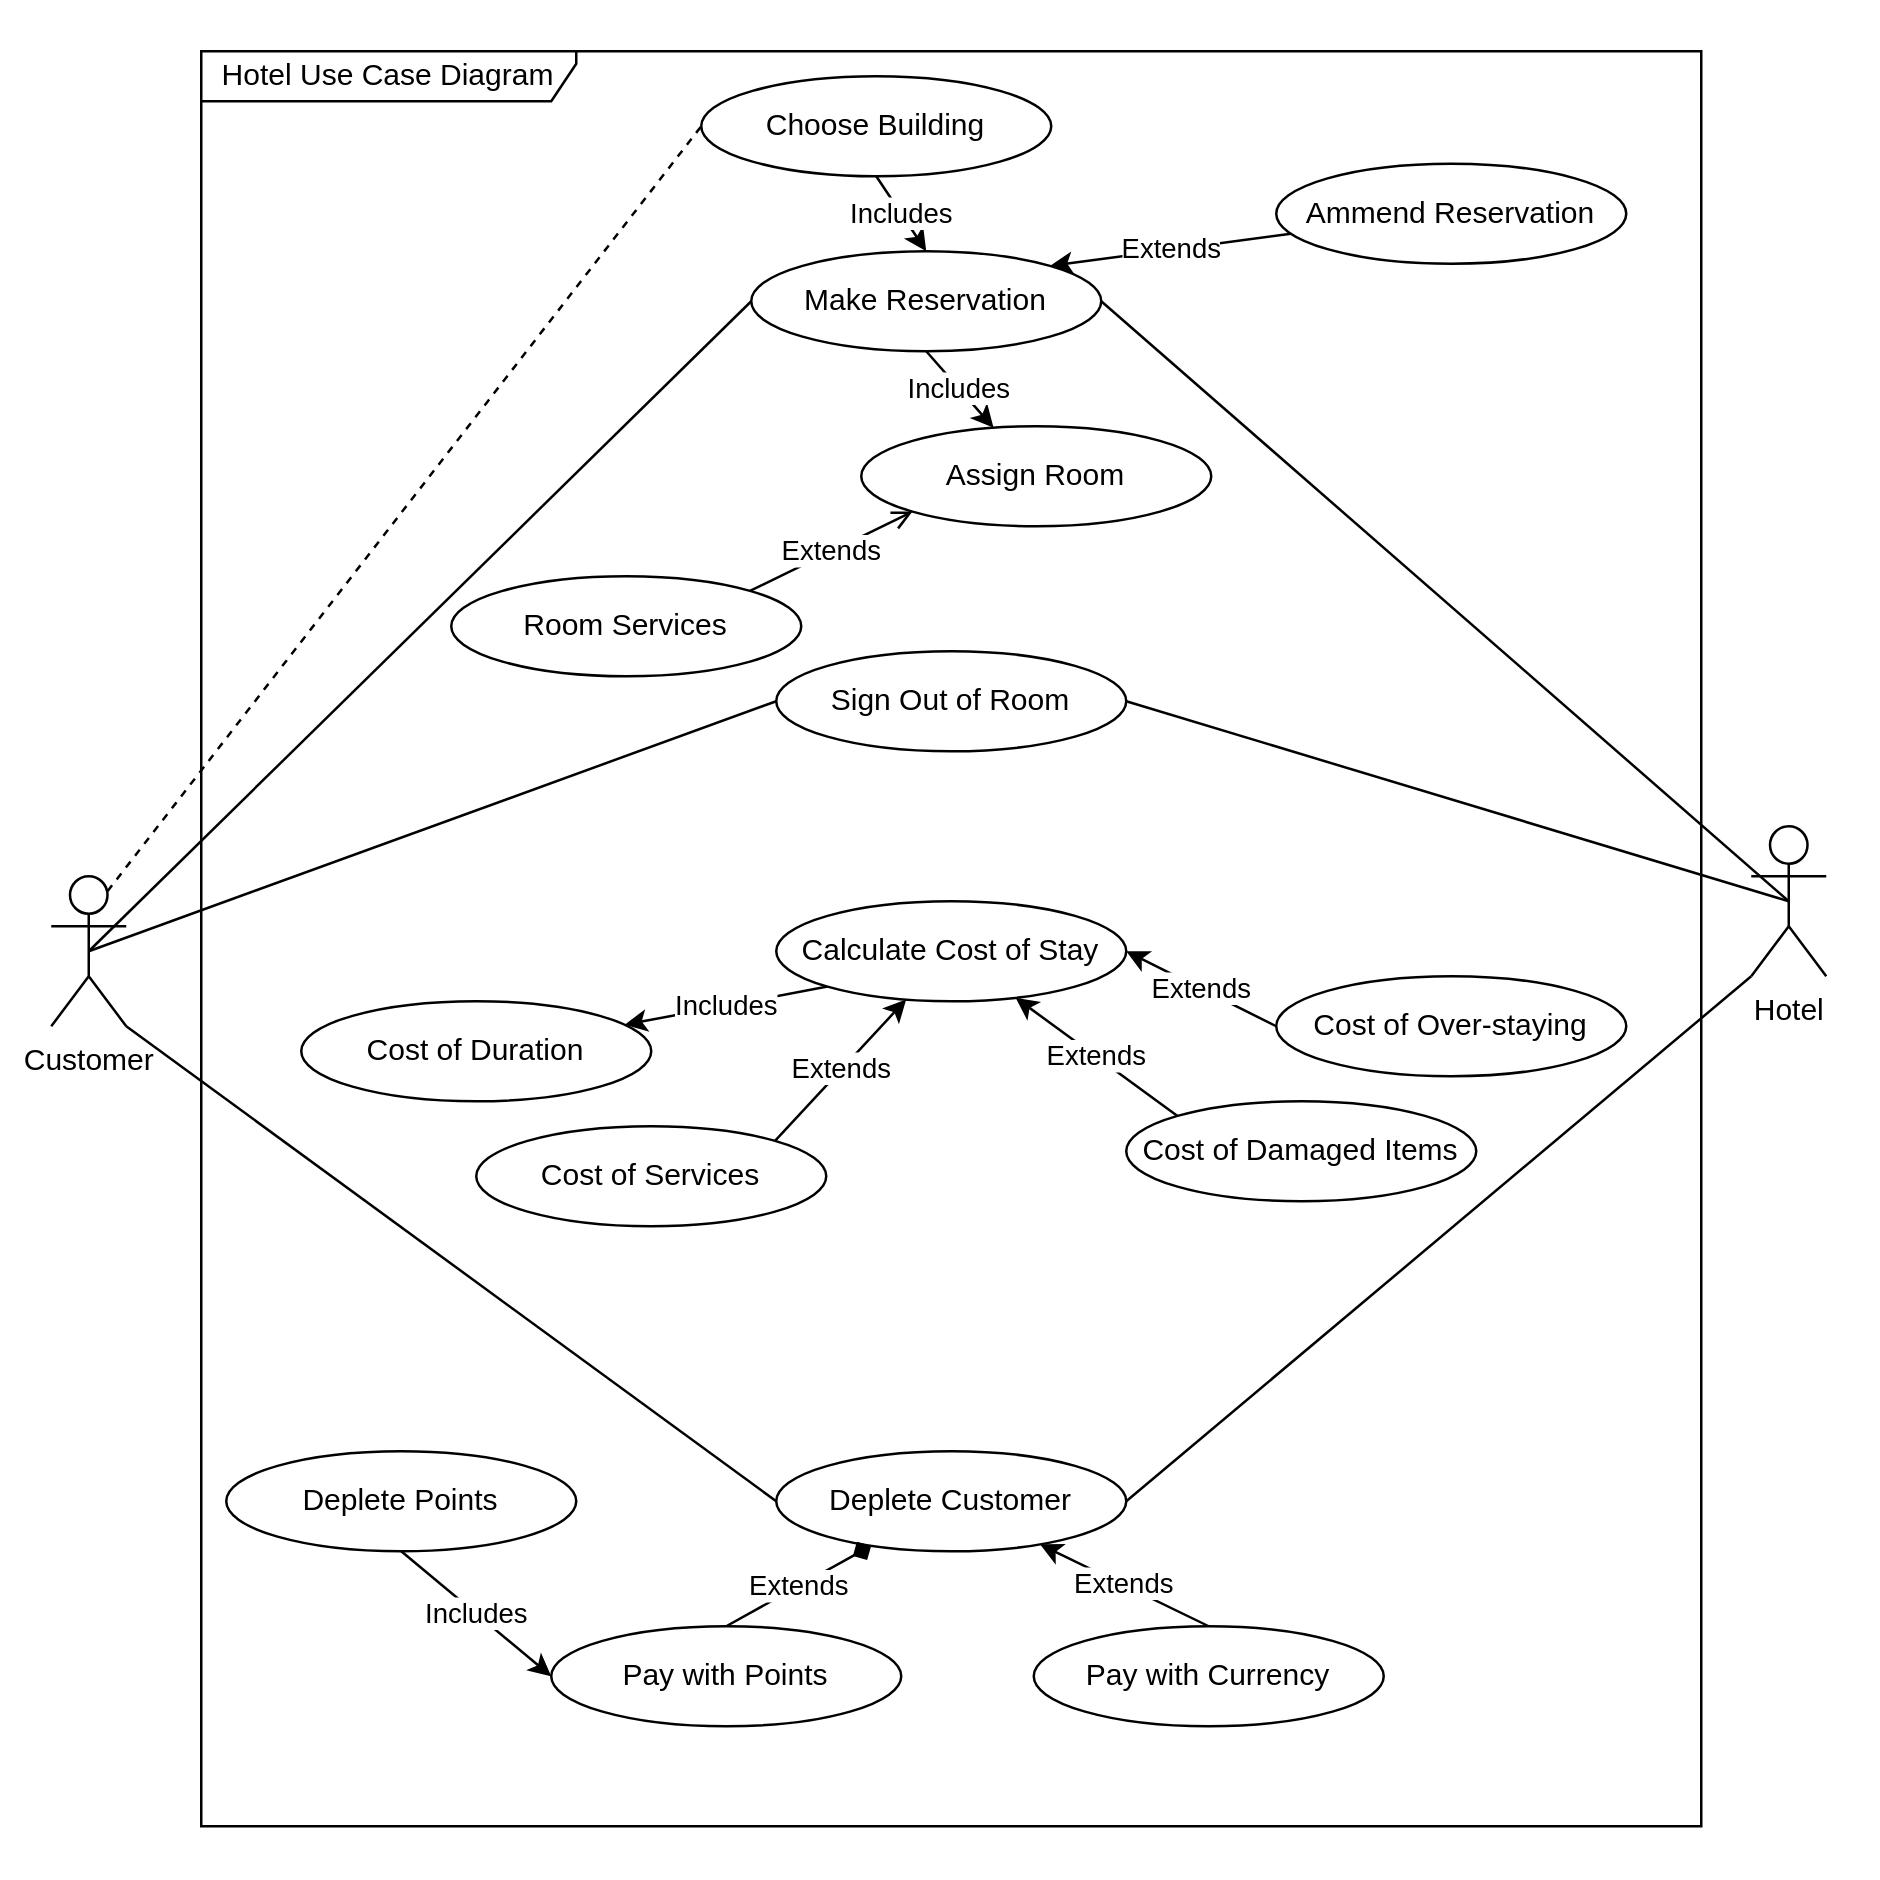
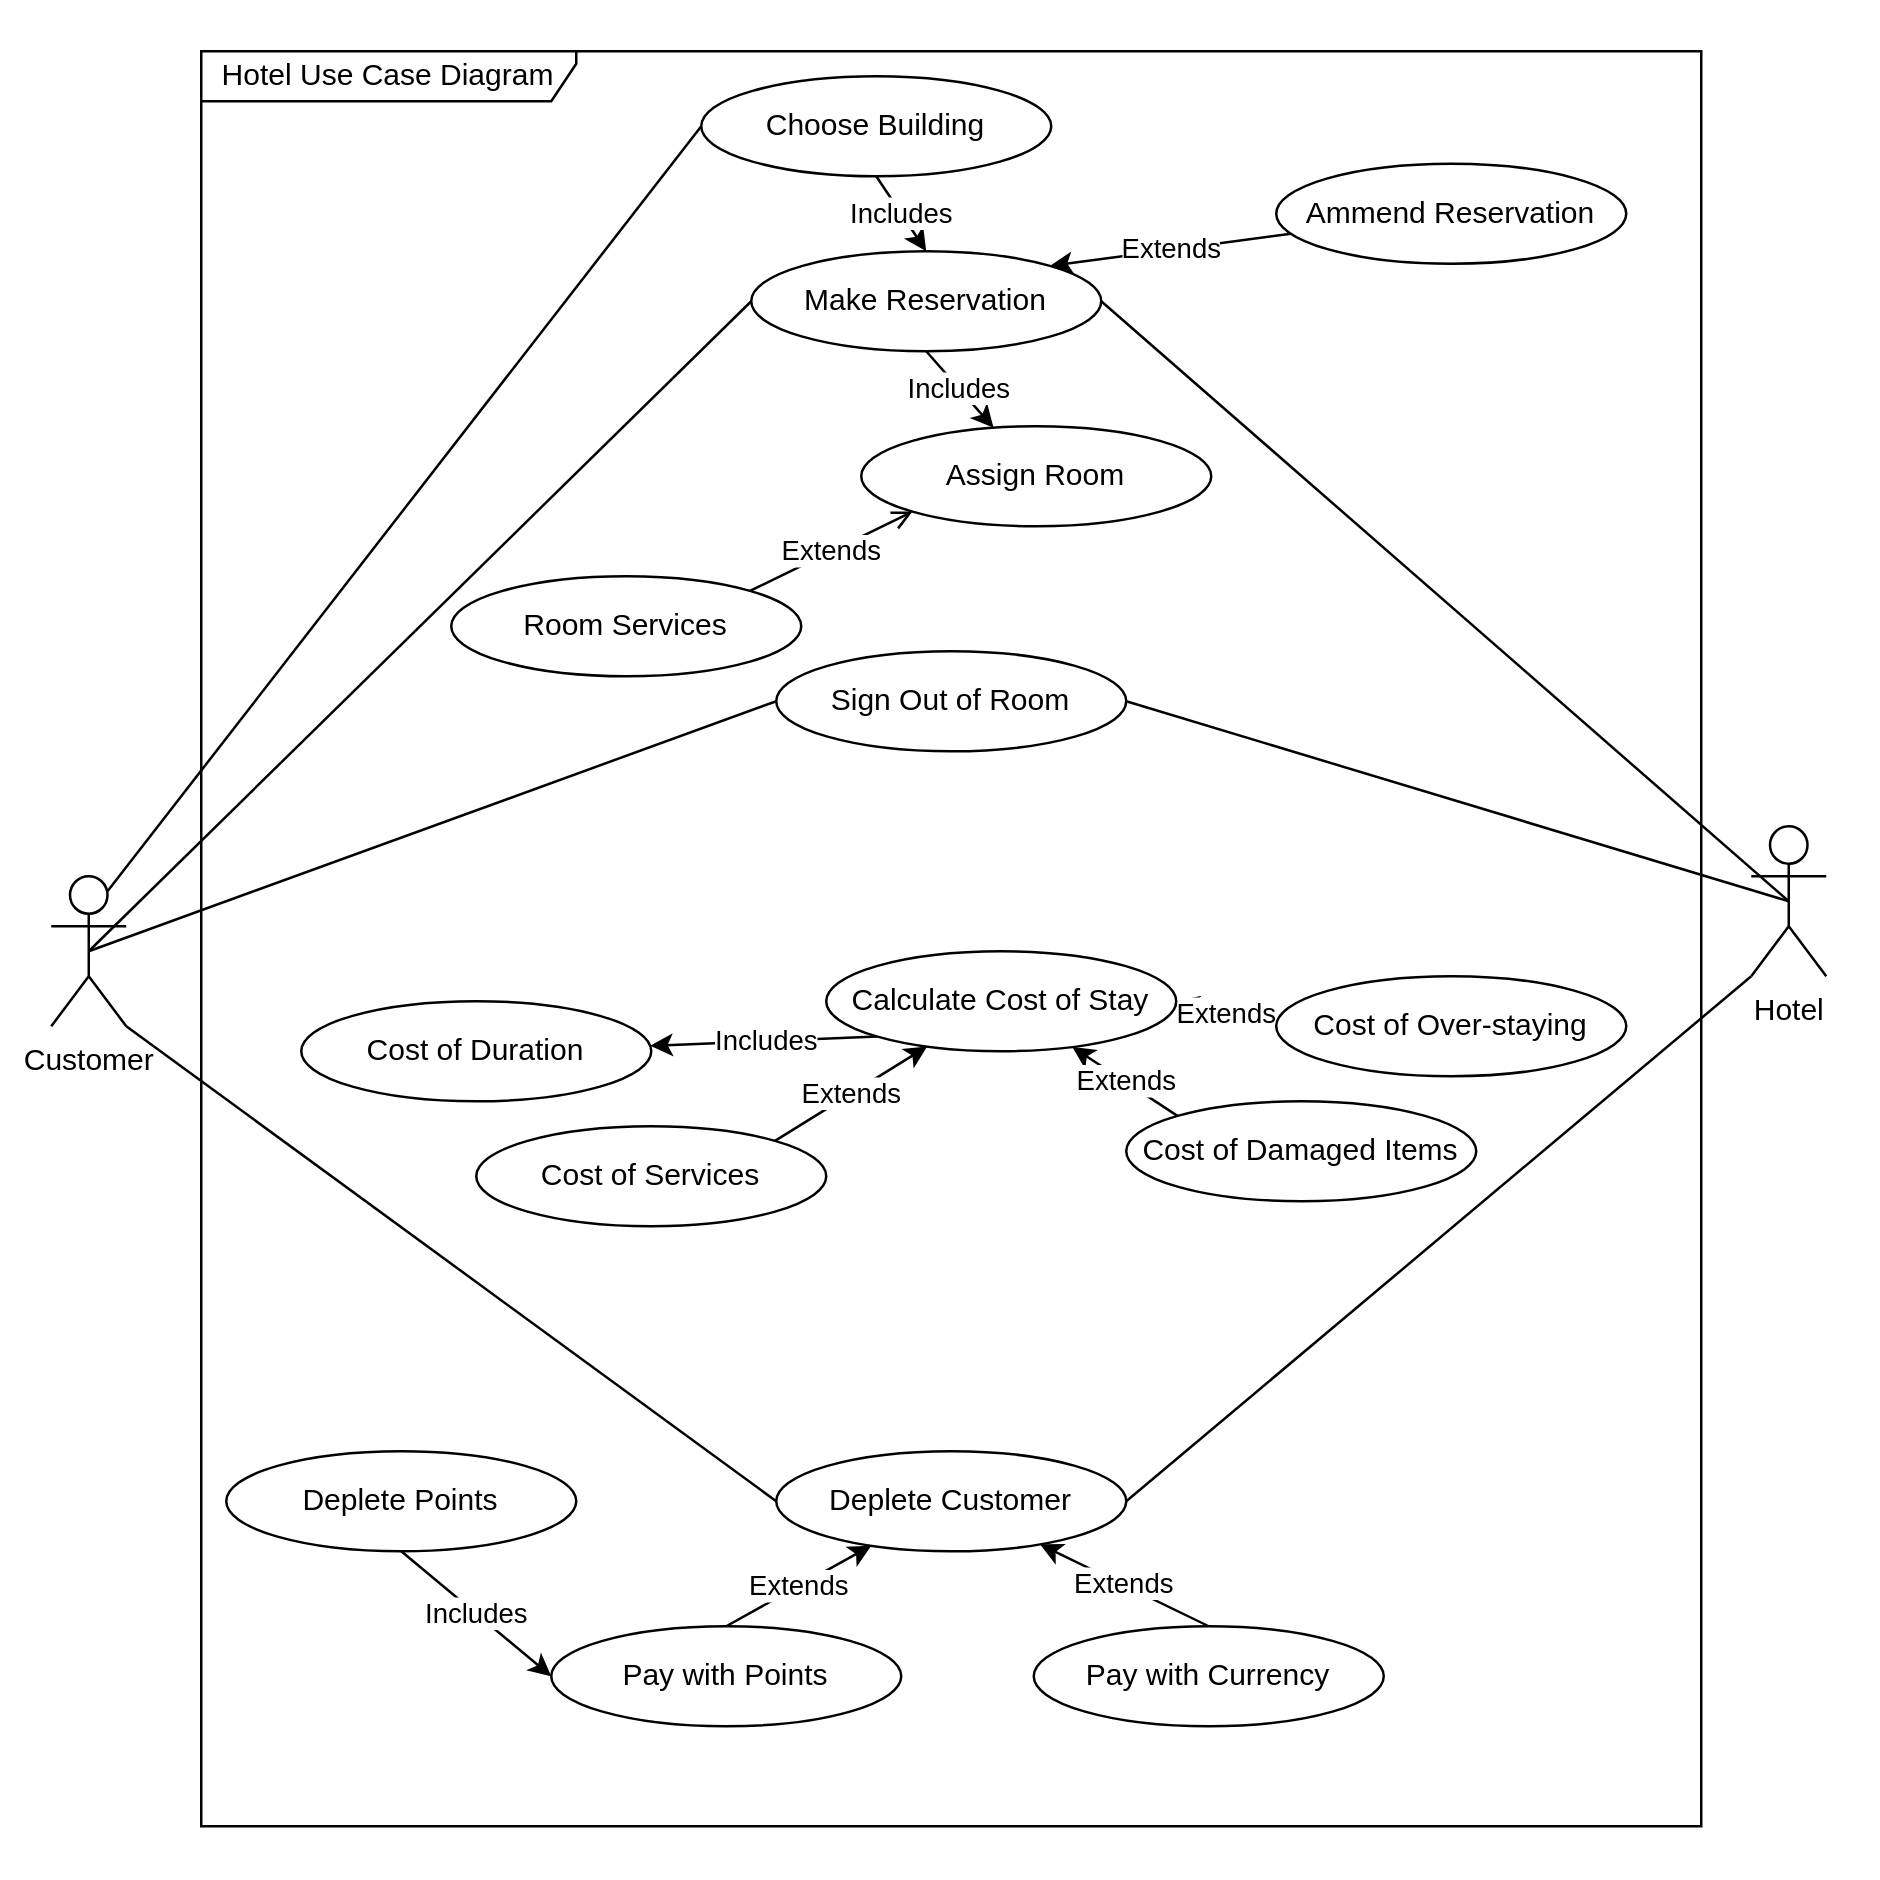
edge "Choose Building" -- "Customer": style dashed -> solid
node "Calculate Cost of Stay": moved (951, 951) -> (1001, 1001)
edge "Pay with Points" -> "Deplete Customer": arrowhead diamond -> classic
